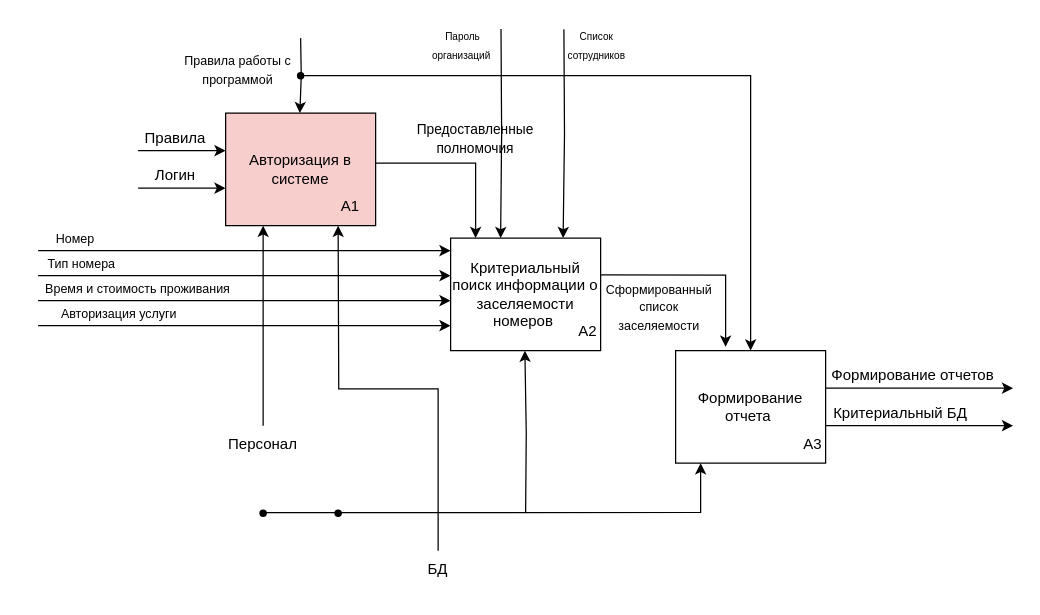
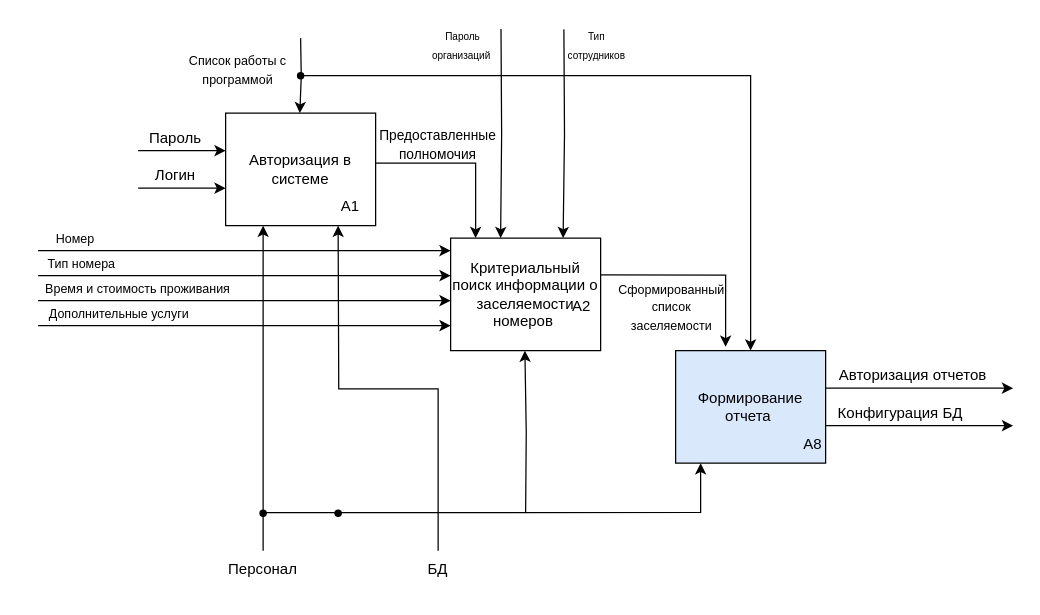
node "Список сотрудников": label "Список сотрудников" -> "Тип сотрудников"
node "Правила работы с программой": label "Правила работы с программой" -> "Список работы с программой"
node "Правила": label "Правила" -> "Пароль"
node "Предоставленные полномочия": moved (476, 138) -> (438, 144)
node "Авторизация в системе": fillcolor #f8cecc -> #ffffff
node "Сформированный список заселяемости": moved (659, 307) -> (672, 307)
node "Авторизация услуги": label "Авторизация услуги" -> "Дополнительные услуги"
node "А2": moved (588, 332) -> (582, 307)
node "Формирование отчетов": label "Формирование отчетов" -> "Авторизация отчетов"
node "Формирование отчета": fillcolor #ffffff -> #dae8fc
node "Критериальный БД": label "Критериальный БД" -> "Конфигурация БД"
node "Персонал": moved (263, 444) -> (263, 569)
node "А3": label "А3" -> "А8"
